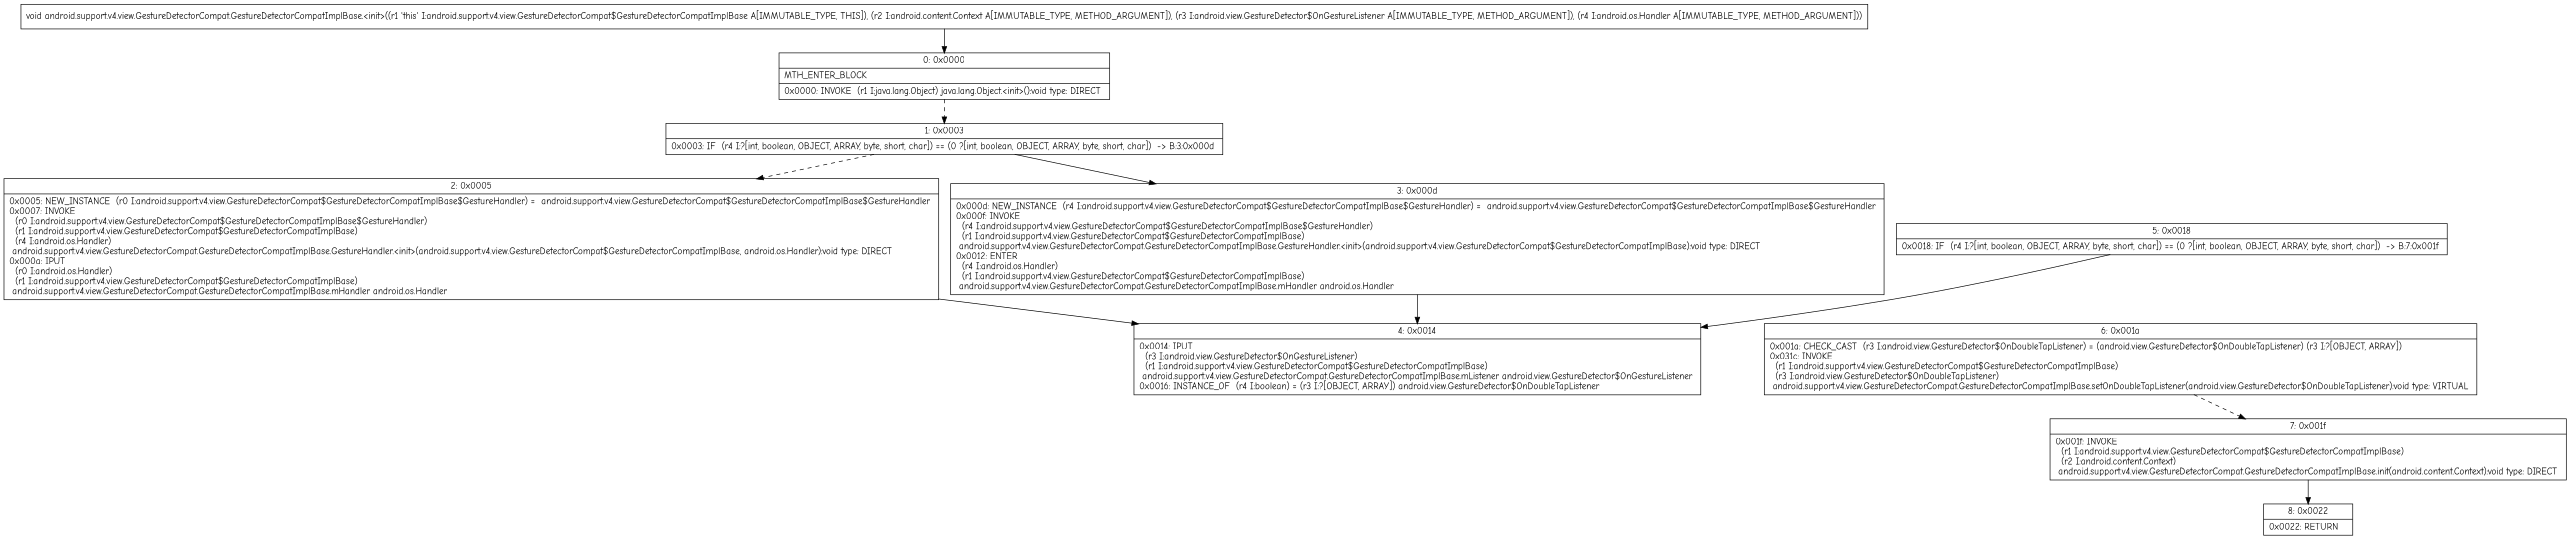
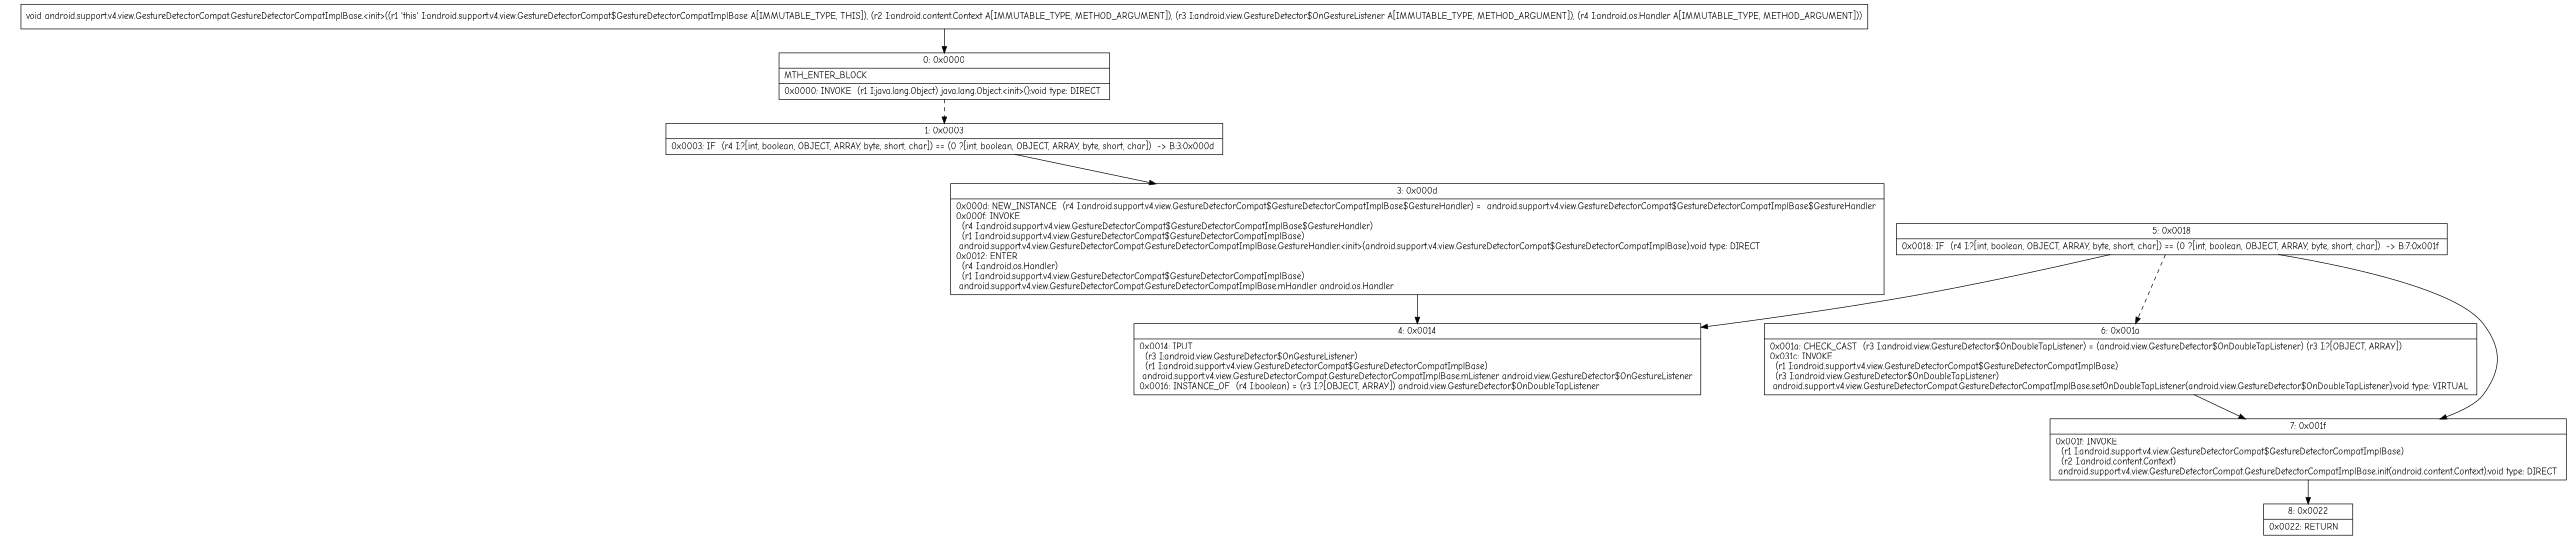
node "2: 0x0005": removed
edge "5: 0x0018" -> "6: 0x001a": added
edge "5: 0x0018" -> "7: 0x001f": added
edge "6: 0x001a" -> "7: 0x001f": style dashed -> solid
